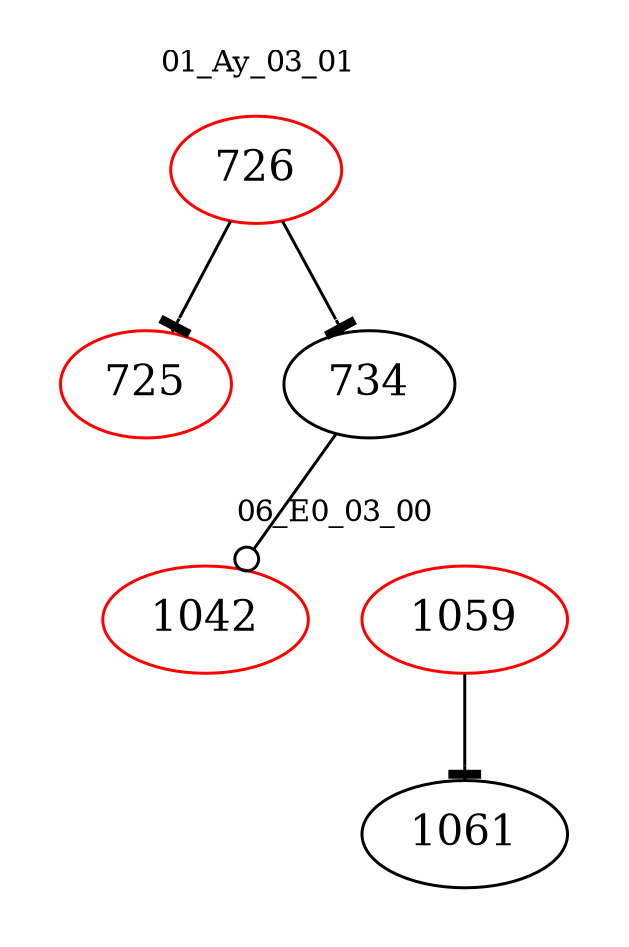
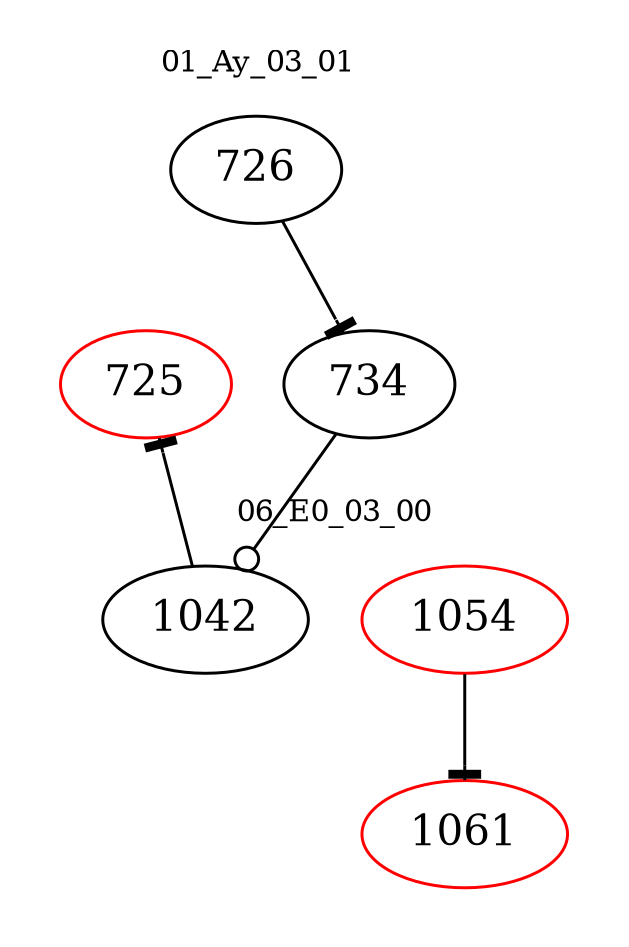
node "726": color red -> black
edge "726" -> "725": now "1042" -> "725"
node "1042": color red -> black
node "1059": label "1059" -> "1054"
node "1061": color black -> red
